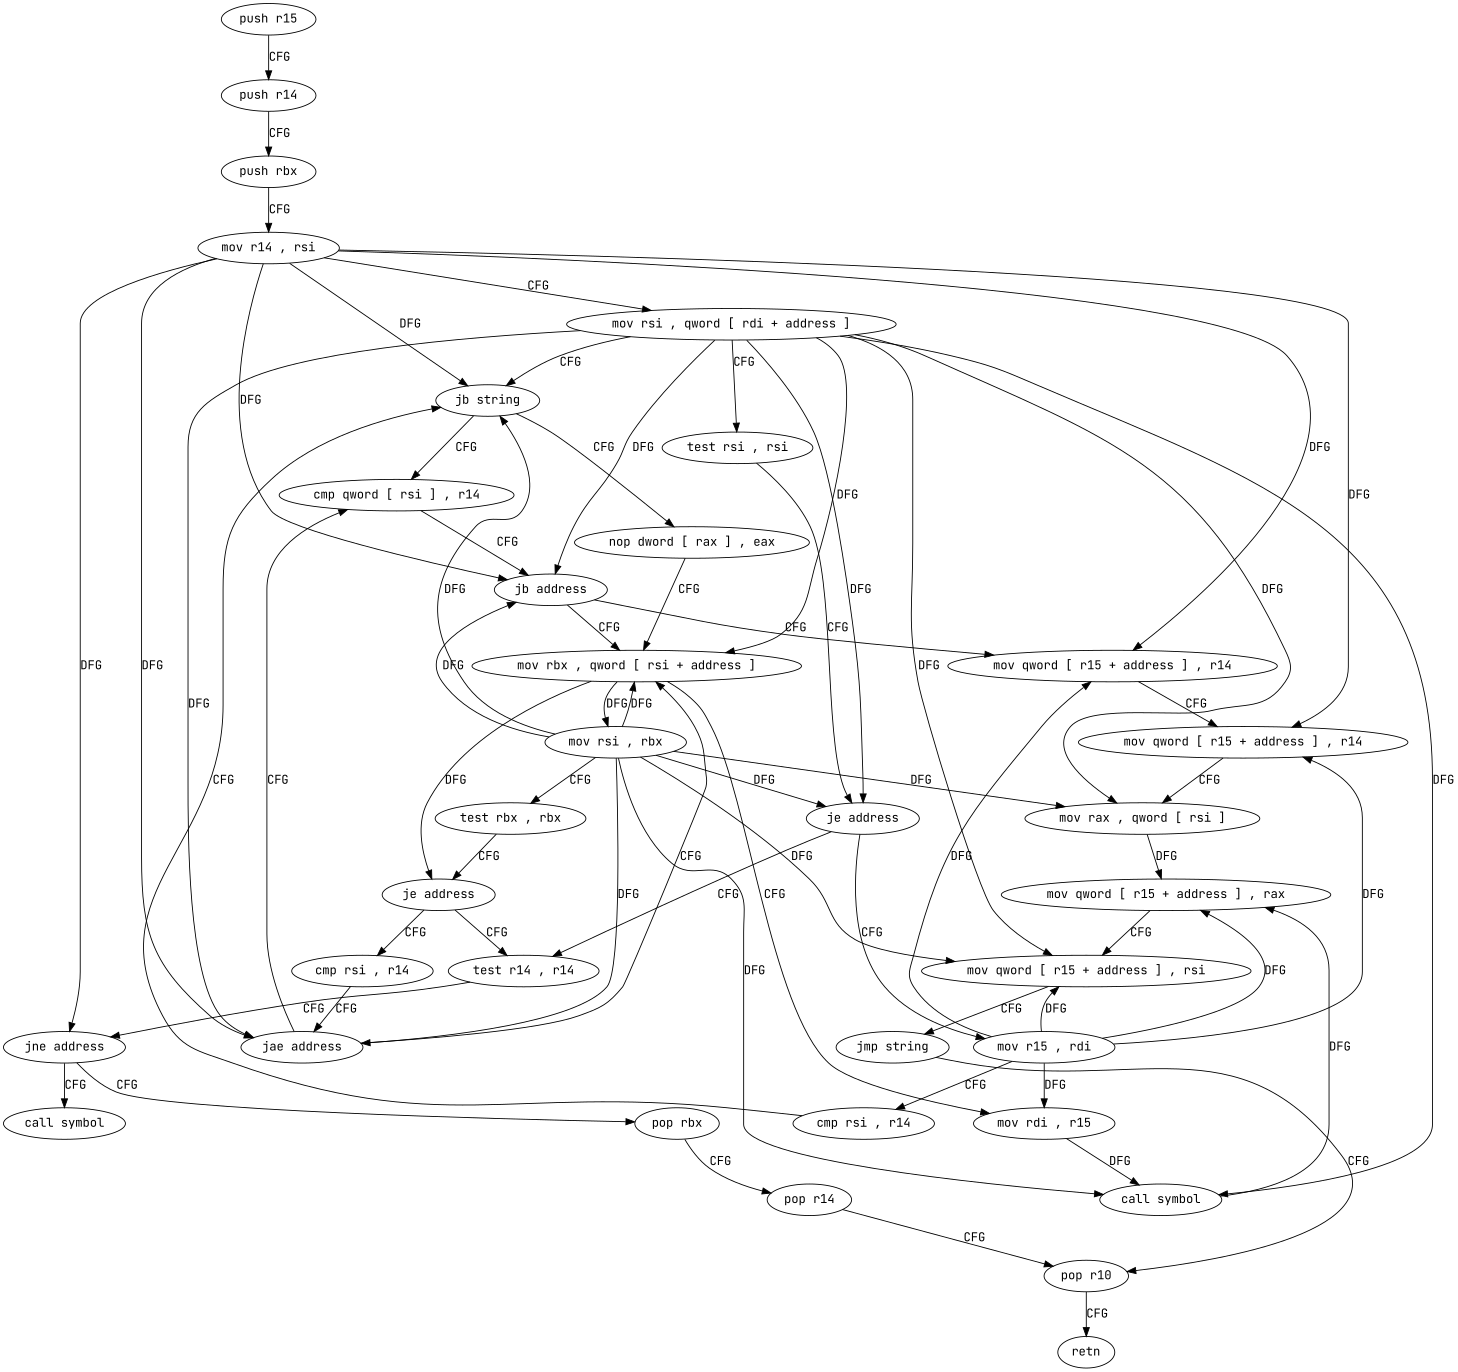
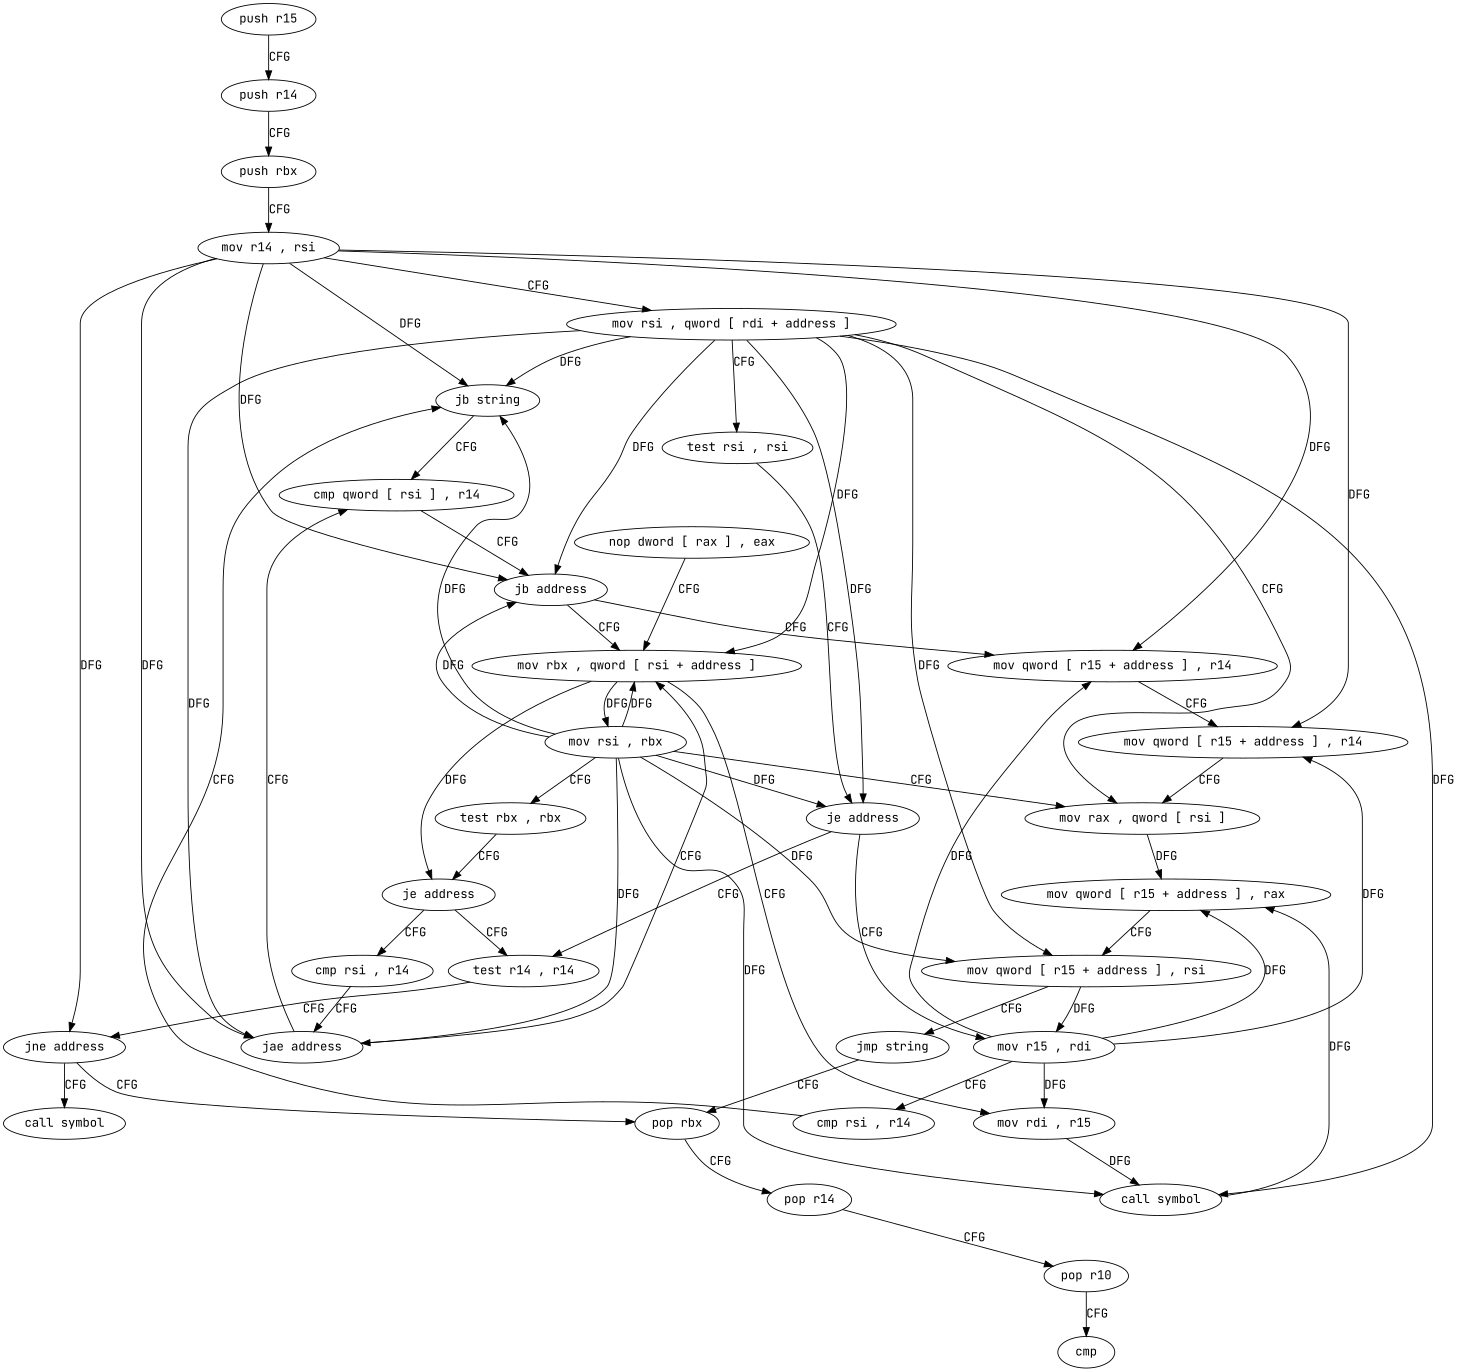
edge "mov rsi , qword [ rdi + address ]" -> "jb string": label "CFG" -> "DFG"
edge "jb string" -> "nop dword [ rax ] , eax": removed, label "CFG"
edge "mov rsi , qword [ rdi + address ]" -> "mov rax , qword [ rsi ]": label "DFG" -> "CFG"
edge "mov rsi , rbx" -> "mov rax , qword [ rsi ]": label "DFG" -> "CFG"
edge "mov r15 , rdi" -> "mov qword [ r15 + address ] , rsi": reversed
edge "jmp string" -> "pop r10": now "jmp string" -> "pop rbx"
node "retn": label "retn" -> "cmp"
